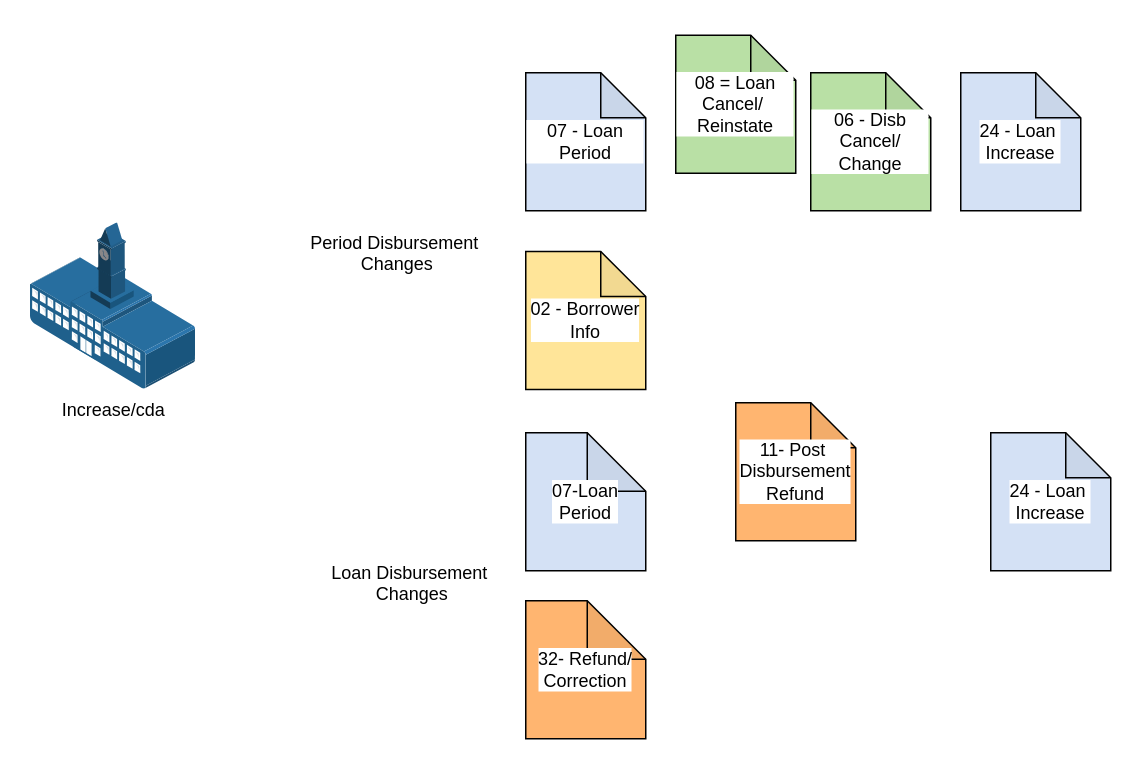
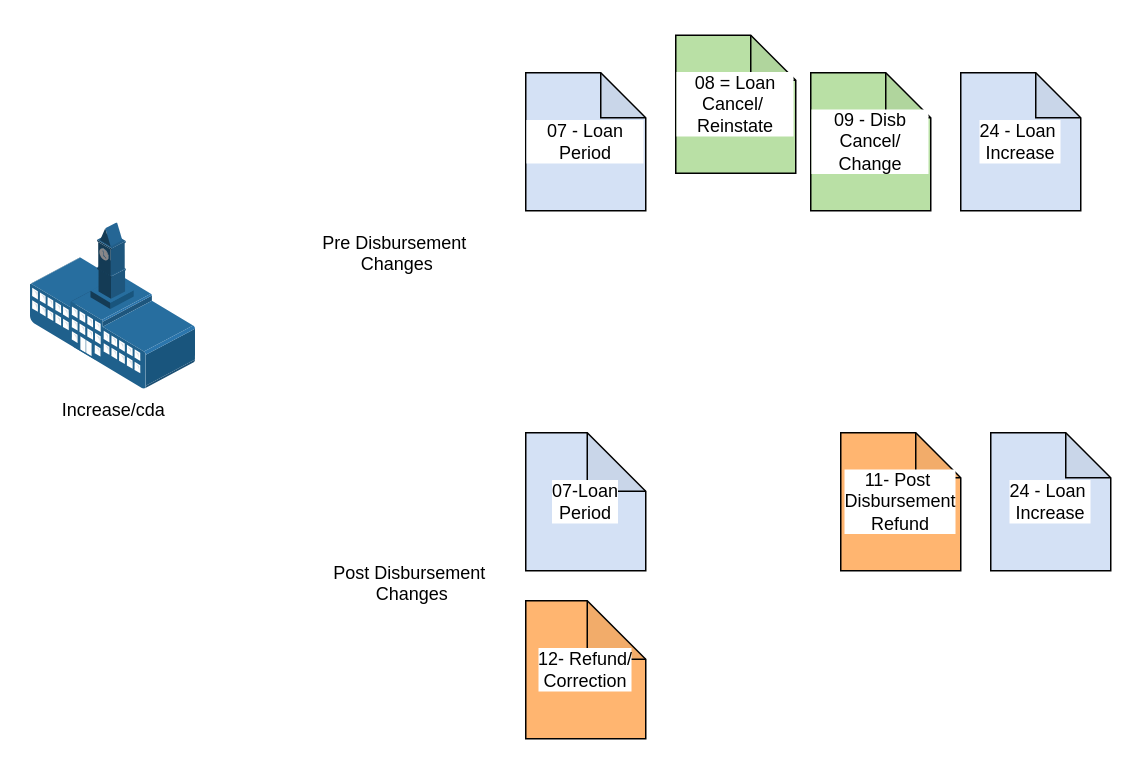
node "06 - Disb Cancel/ Change": label "06 - Disb Cancel/ Change" -> "09 - Disb Cancel/ Change"
node "Period Disbursement Changes": label "Period Disbursement Changes" -> "Pre Disbursement Changes"
node "02 - Borrower Info": removed
node "11- Post Disbursement Refund": moved (796, 472) -> (901, 502)
node "Loan Disbursement Changes": label "Loan Disbursement Changes" -> "Post Disbursement Changes"
node "32- Refund/ Correction": label "32- Refund/ Correction" -> "12- Refund/ Correction"
